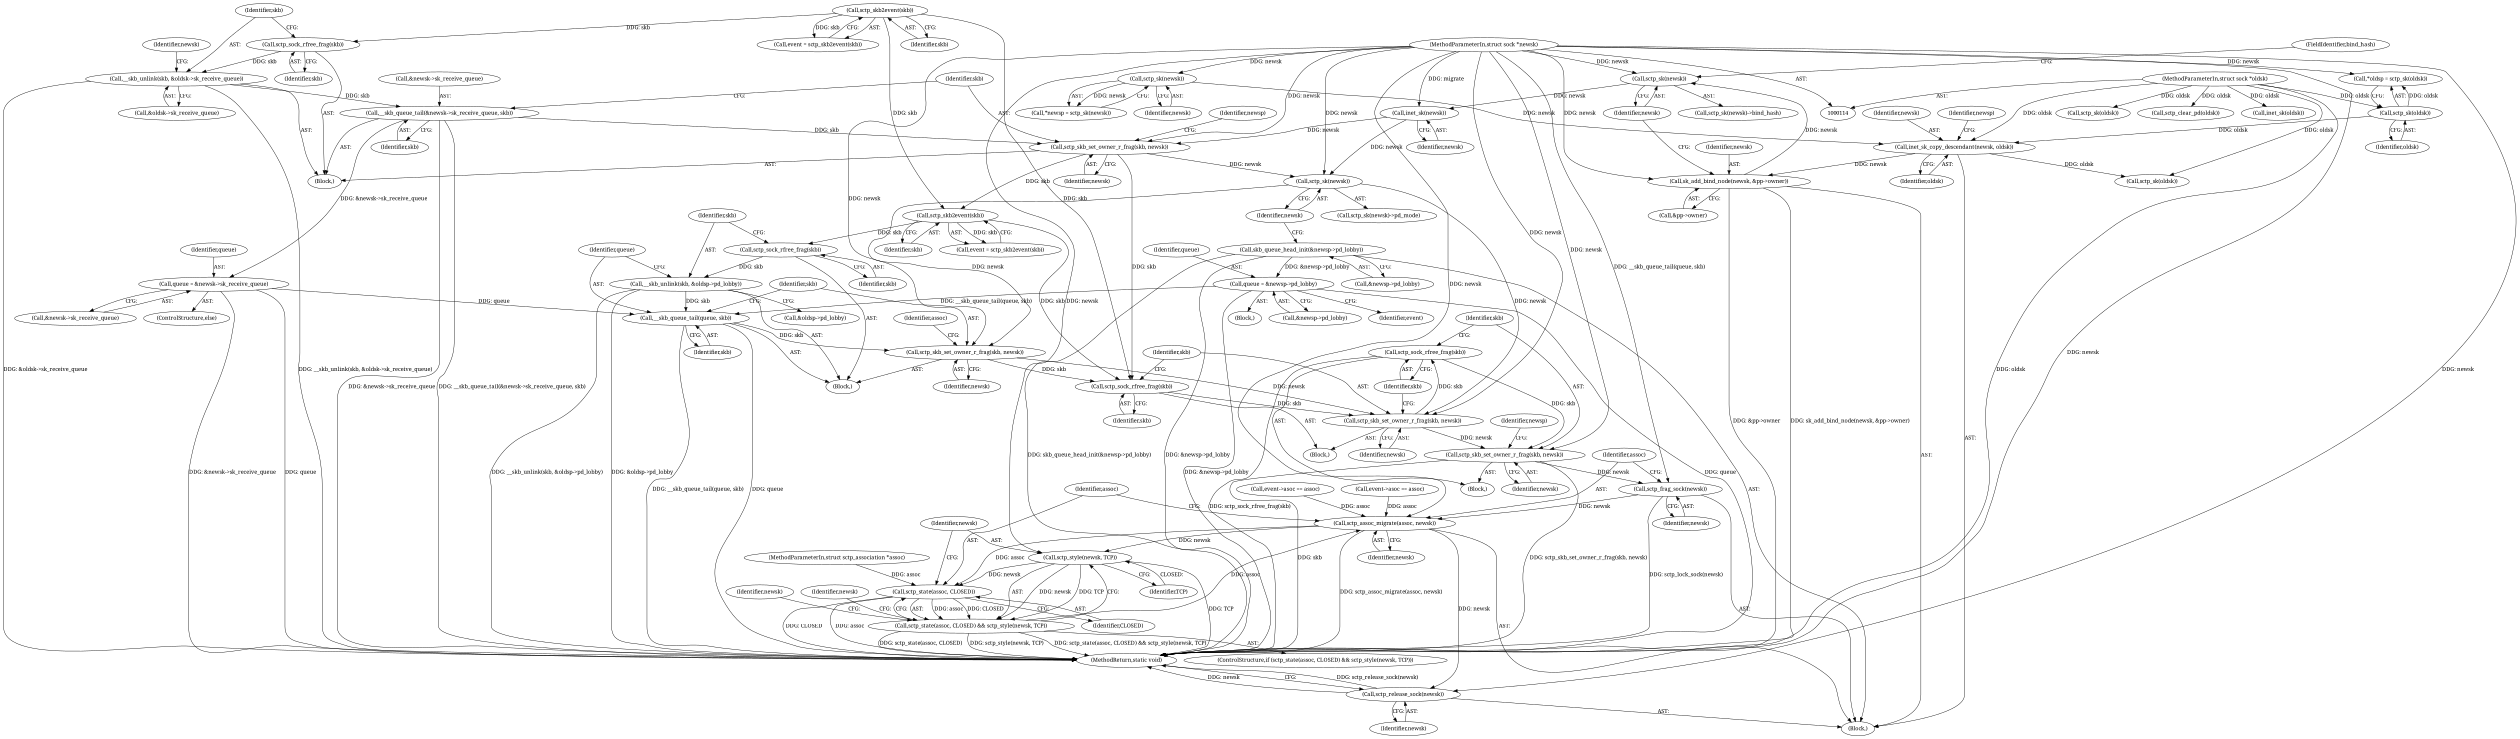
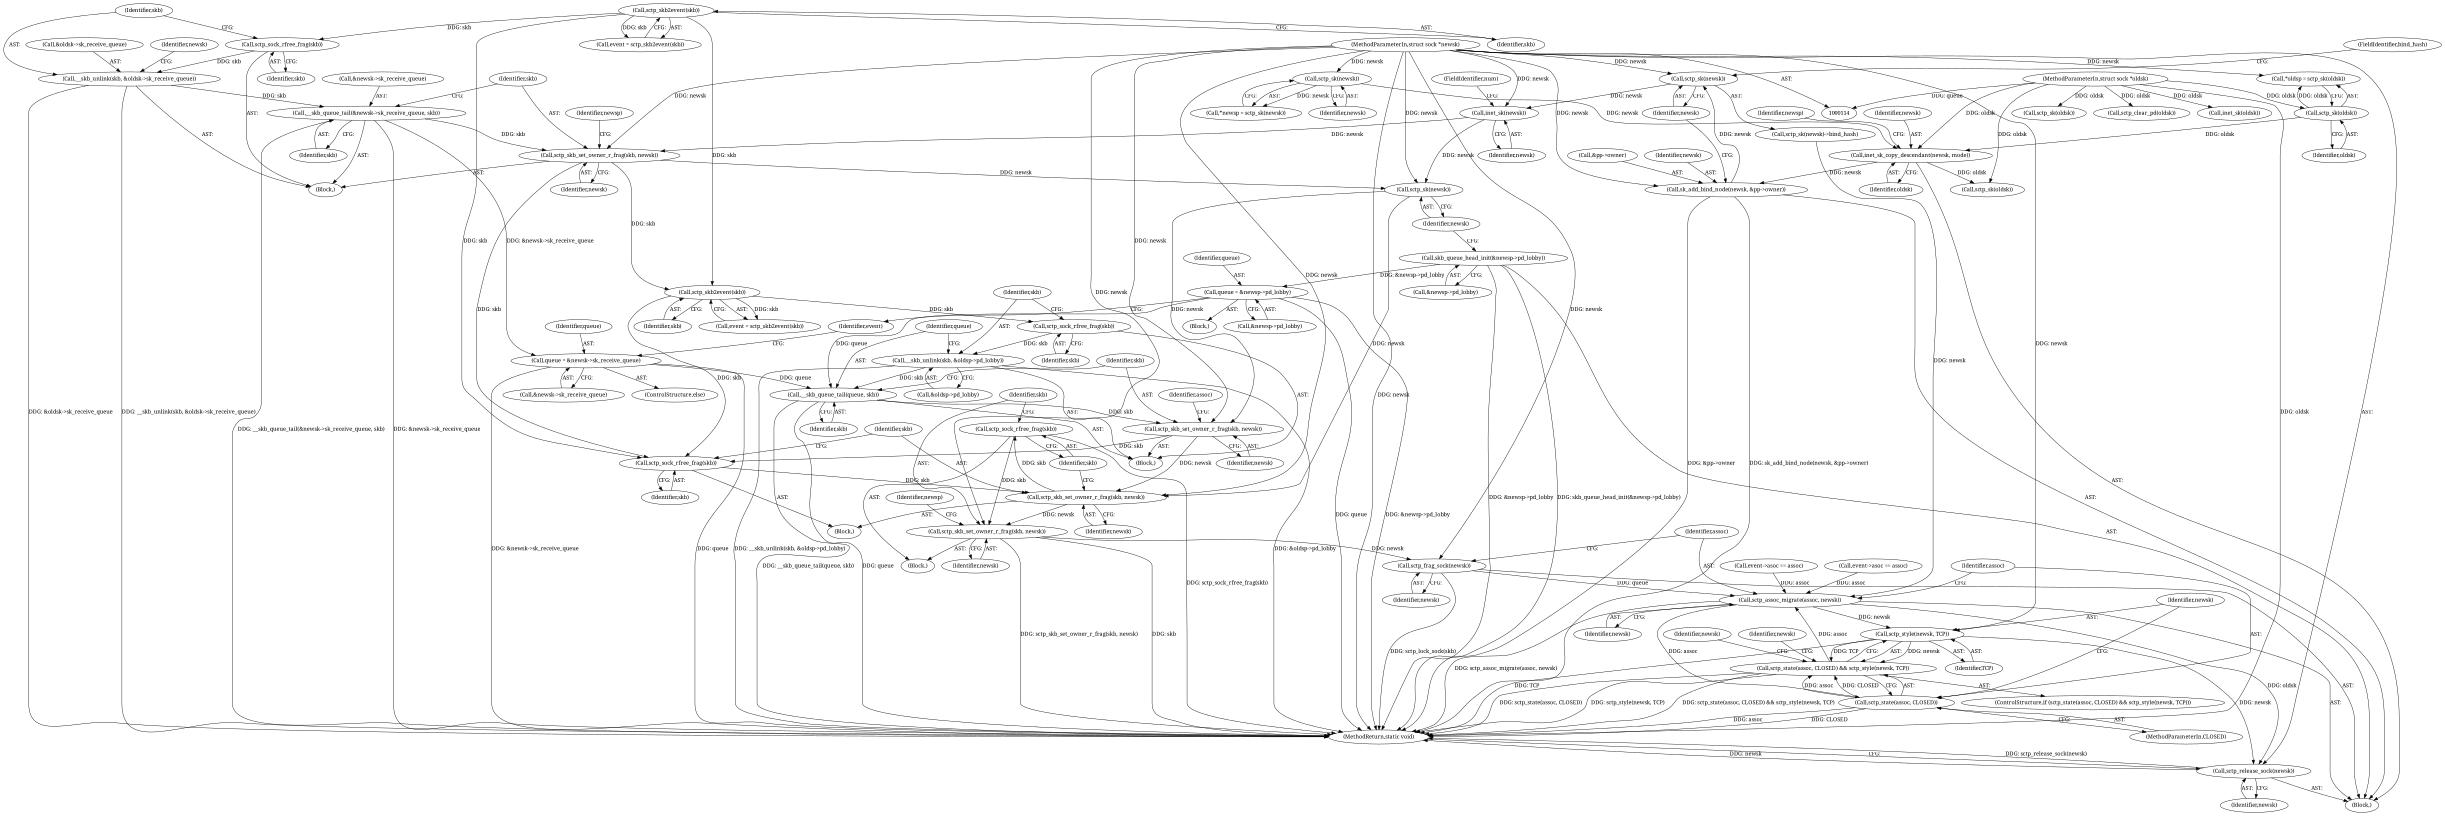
edge "(MethodParameterIn,struct sock *newsk)" -> "(Call,inet_sk(newsk))": label "DDG: migrate" -> "DDG: newsk"
node "(FieldIdentifier,num)": added
edge "(Call,__skb_unlink(skb, &oldsk->sk_receive_queue))" -> "(Call,&oldsk->sk_receive_queue)": removed, label "CFG:"
edge "(MethodParameterIn,struct sock *oldsk)" -> "1000114": label "AST: " -> "DDG: queue"
node "(Call,inet_sk_copy_descendant(newsk, oldsk))": label "(Call,inet_sk_copy_descendant(newsk, oldsk))" -> "(Call,inet_sk_copy_descendant(newsk, mode))"
edge "(Call,sk_add_bind_node(newsk, &pp->owner))" -> "(Call,&pp->owner)": removed, label "CFG:"
node "(Call,sctp_sk(newsk)->pd_mode)": removed
edge "(MethodParameterIn,struct sock *newsk)" -> "(Call,sctp_frag_sock(newsk))": label "DDG: __skb_queue_tail(queue, skb)" -> "DDG: newsk"
edge "(Call,queue = &newsp->pd_lobby)" -> "(Call,__skb_queue_tail(queue, skb))": label "DDG: __skb_queue_tail(queue, skb)" -> "DDG: queue"
edge "(Identifier,event)" -> "(Call,queue = &newsk->sk_receive_queue)": added, label "CFG:"
edge "(MethodParameterIn,struct sock *newsk)" -> "(Call,sctp_assoc_migrate(assoc, newsk))": now "(Call,sctp_sk(newsk)->bind_hash)" -> "(Call,sctp_assoc_migrate(assoc, newsk))"
edge "(MethodParameterIn,struct sock *newsk)" -> "(Call,sctp_release_sock(newsk))": label "DDG: newsk" -> "AST: "
edge "(Call,&oldsp->pd_lobby)" -> "(Call,__skb_unlink(skb, &oldsp->pd_lobby))": added, label "AST:"
edge "(Call,sctp_frag_sock(newsk))" -> "(Call,sctp_assoc_migrate(assoc, newsk))": label "DDG: newsk" -> "DDG: queue"
node "(MethodParameterIn,struct sctp_association *assoc)": removed
edge "(Call,sctp_style(newsk, TCP))" -> "(Call,sctp_state(assoc, CLOSED))": now "(Call,sctp_style(newsk, TCP))" -> "(Call,sctp_release_sock(newsk))"
edge "(Call,sctp_style(newsk, TCP))" -> "(Identifier,TCP)": label "CFG: " -> "AST: "
edge "(Identifier,TCP)" -> "(Call,sctp_style(newsk, TCP))": label "CLOSED: " -> "AST: "
edge "(Call,sctp_frag_sock(newsk))" -> "(MethodReturn,static void)": label "DDG: sctp_lock_sock(newsk)" -> "DDG: sctp_lock_sock(skb)"
edge "(Call,sctp_assoc_migrate(assoc, newsk))" -> "(Call,sctp_release_sock(newsk))": label "DDG: newsk" -> "DDG: oldsk"
node "(Identifier,CLOSED)": label "(Identifier,CLOSED)" -> "(MethodParameterIn,CLOSED)"
